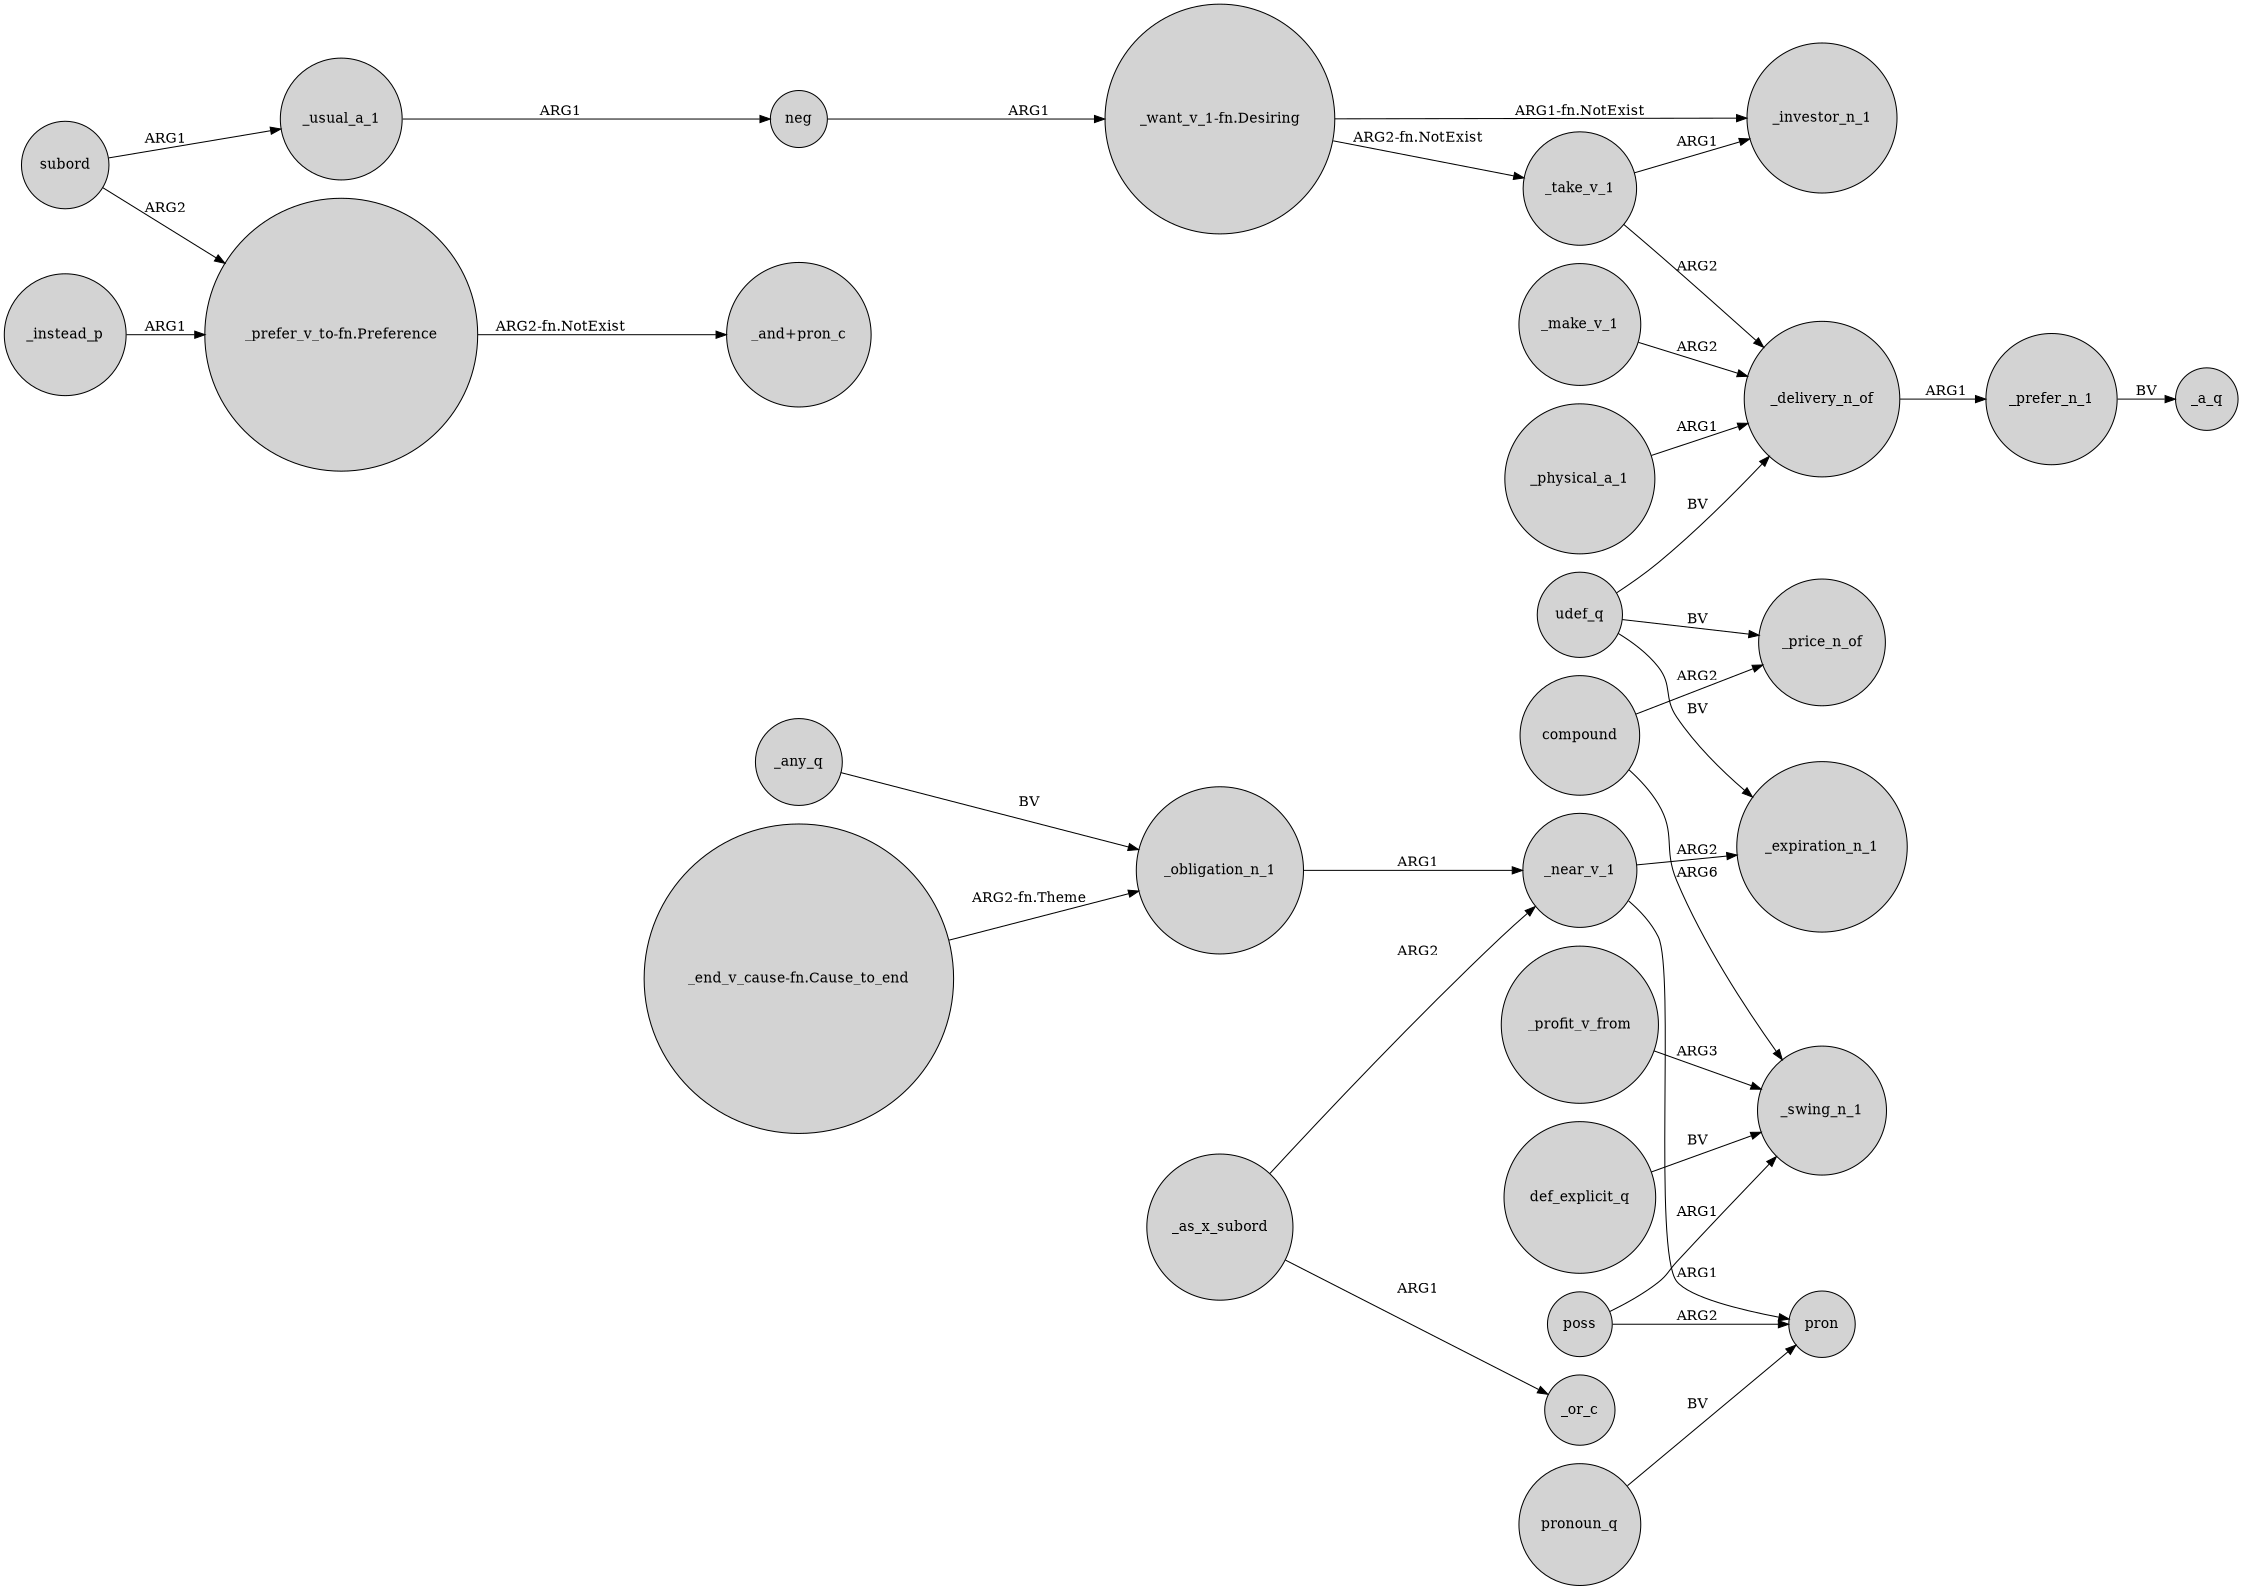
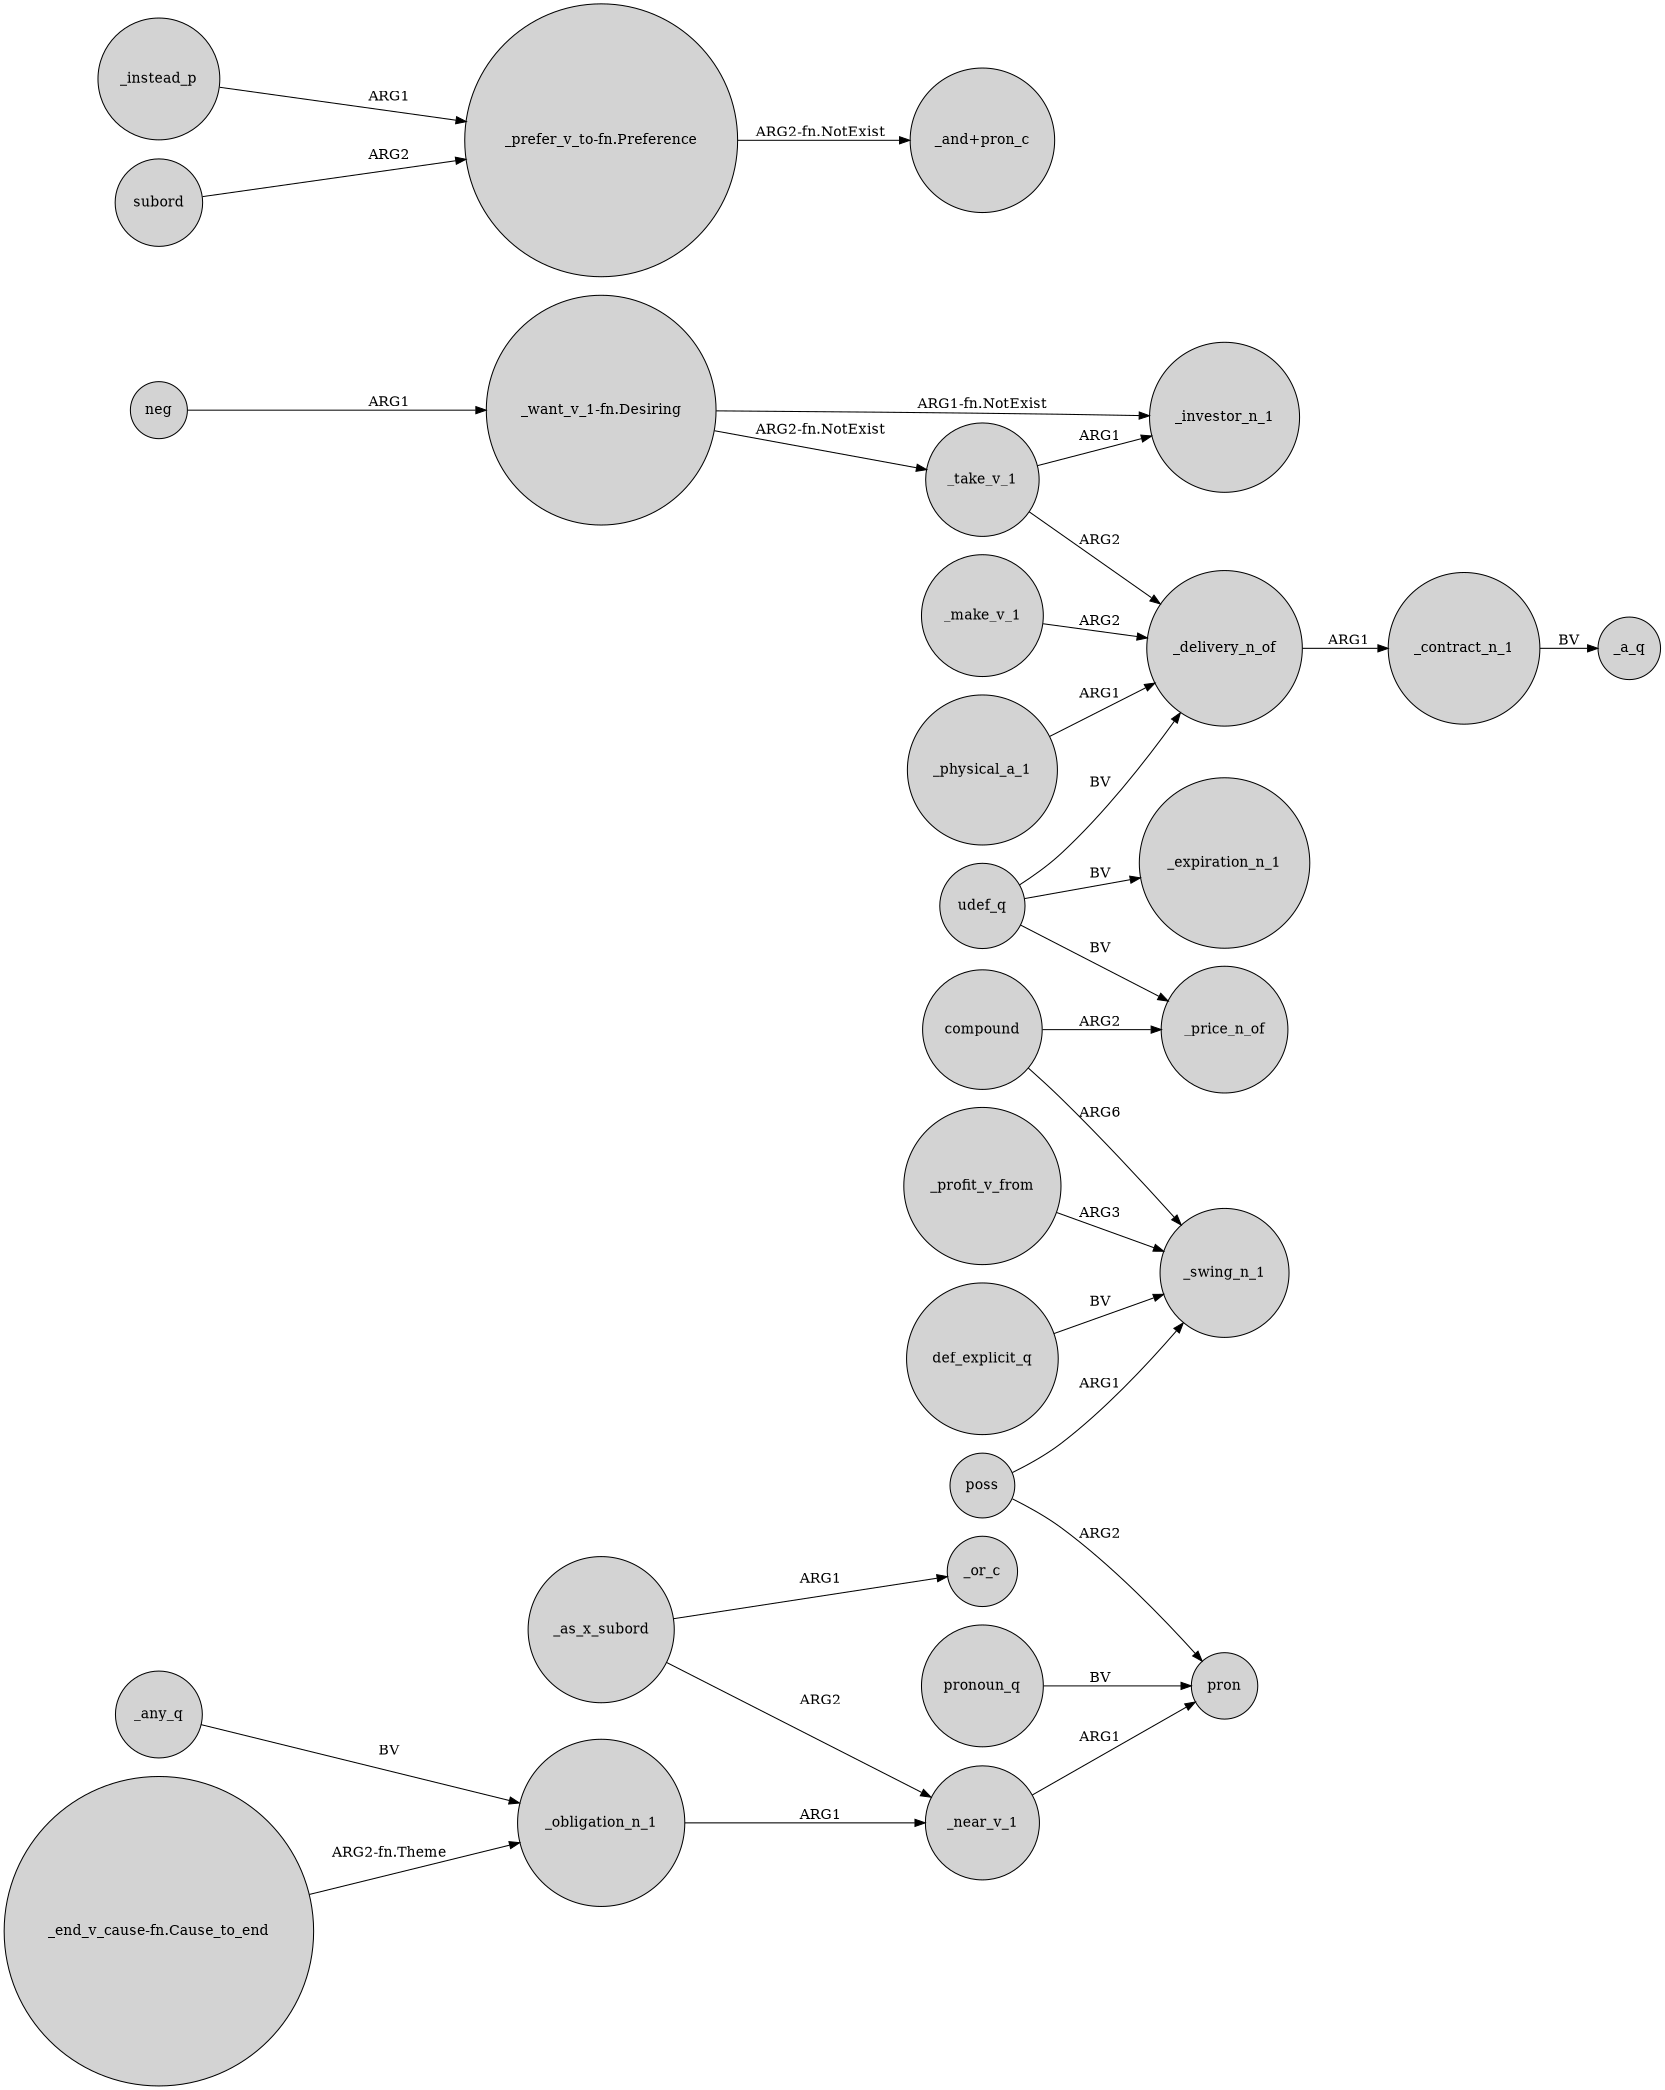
node "_usual_a_1": removed
node "_prefer_n_1": label "_prefer_n_1" -> "_contract_n_1"
edge "_near_v_1" -> "_expiration_n_1": removed, label "ARG2"
